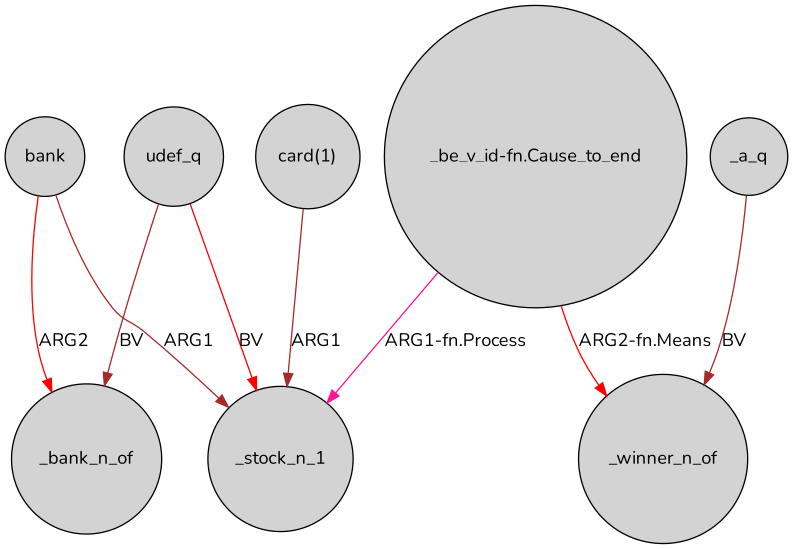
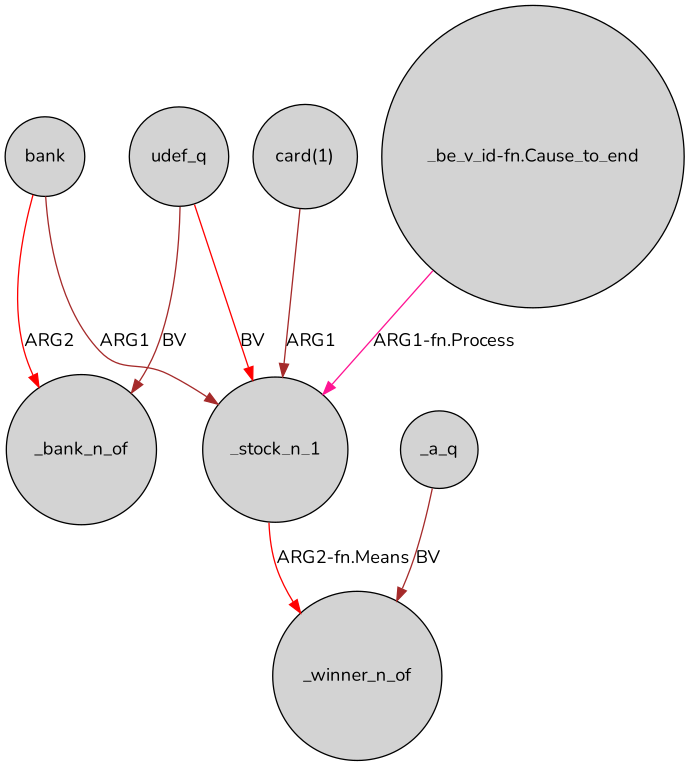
edge "_be_v_id-fn.Cause_to_end" -> "_winner_n_of": now "_stock_n_1" -> "_winner_n_of"
